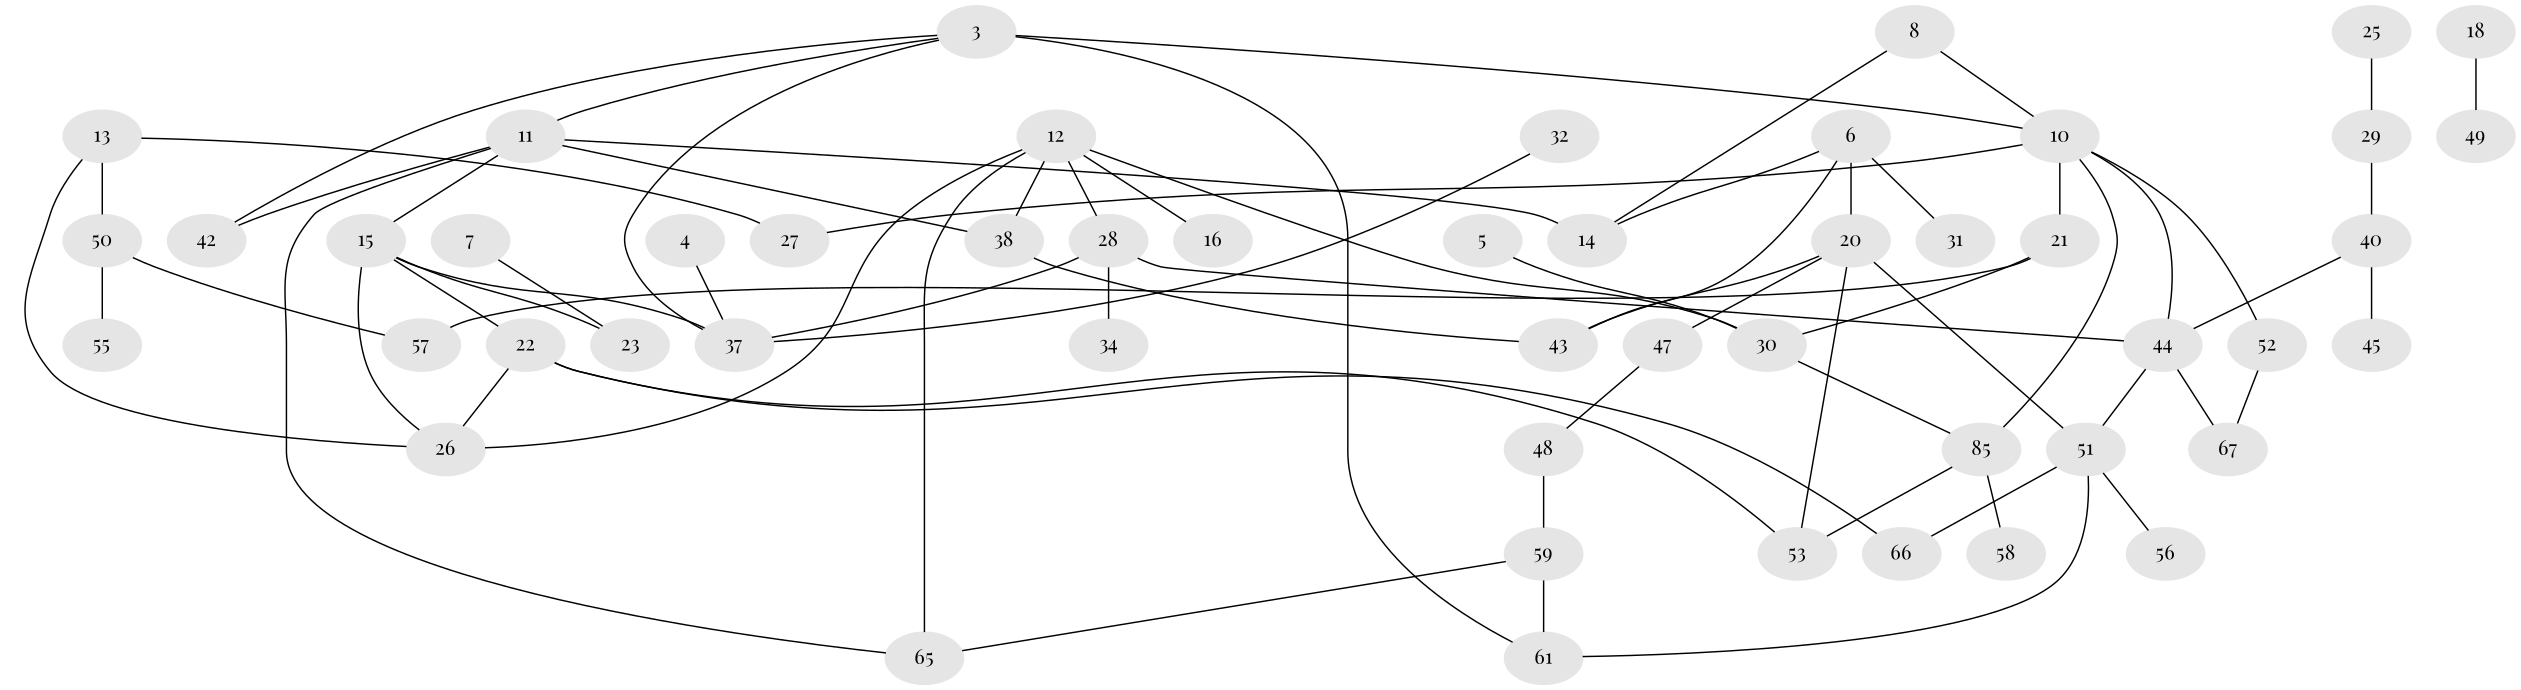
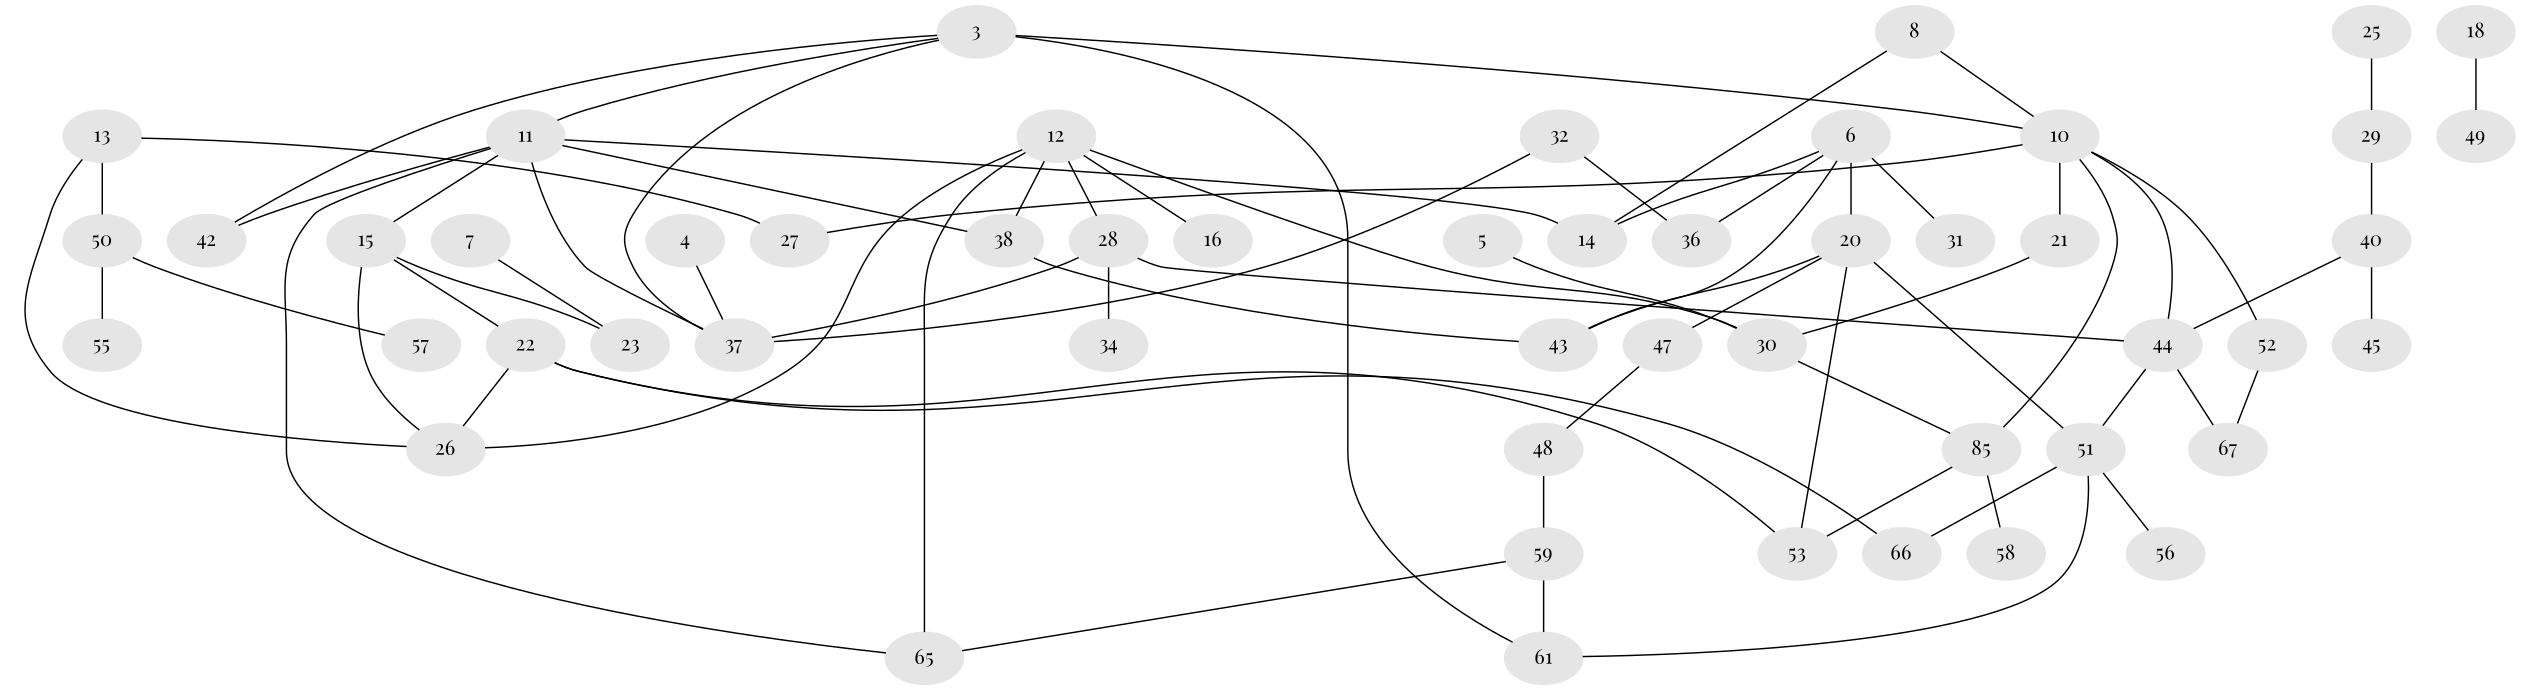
node "36": added
edge "15" -- "37": now "11" -- "37"
edge "21" -- "57": removed
